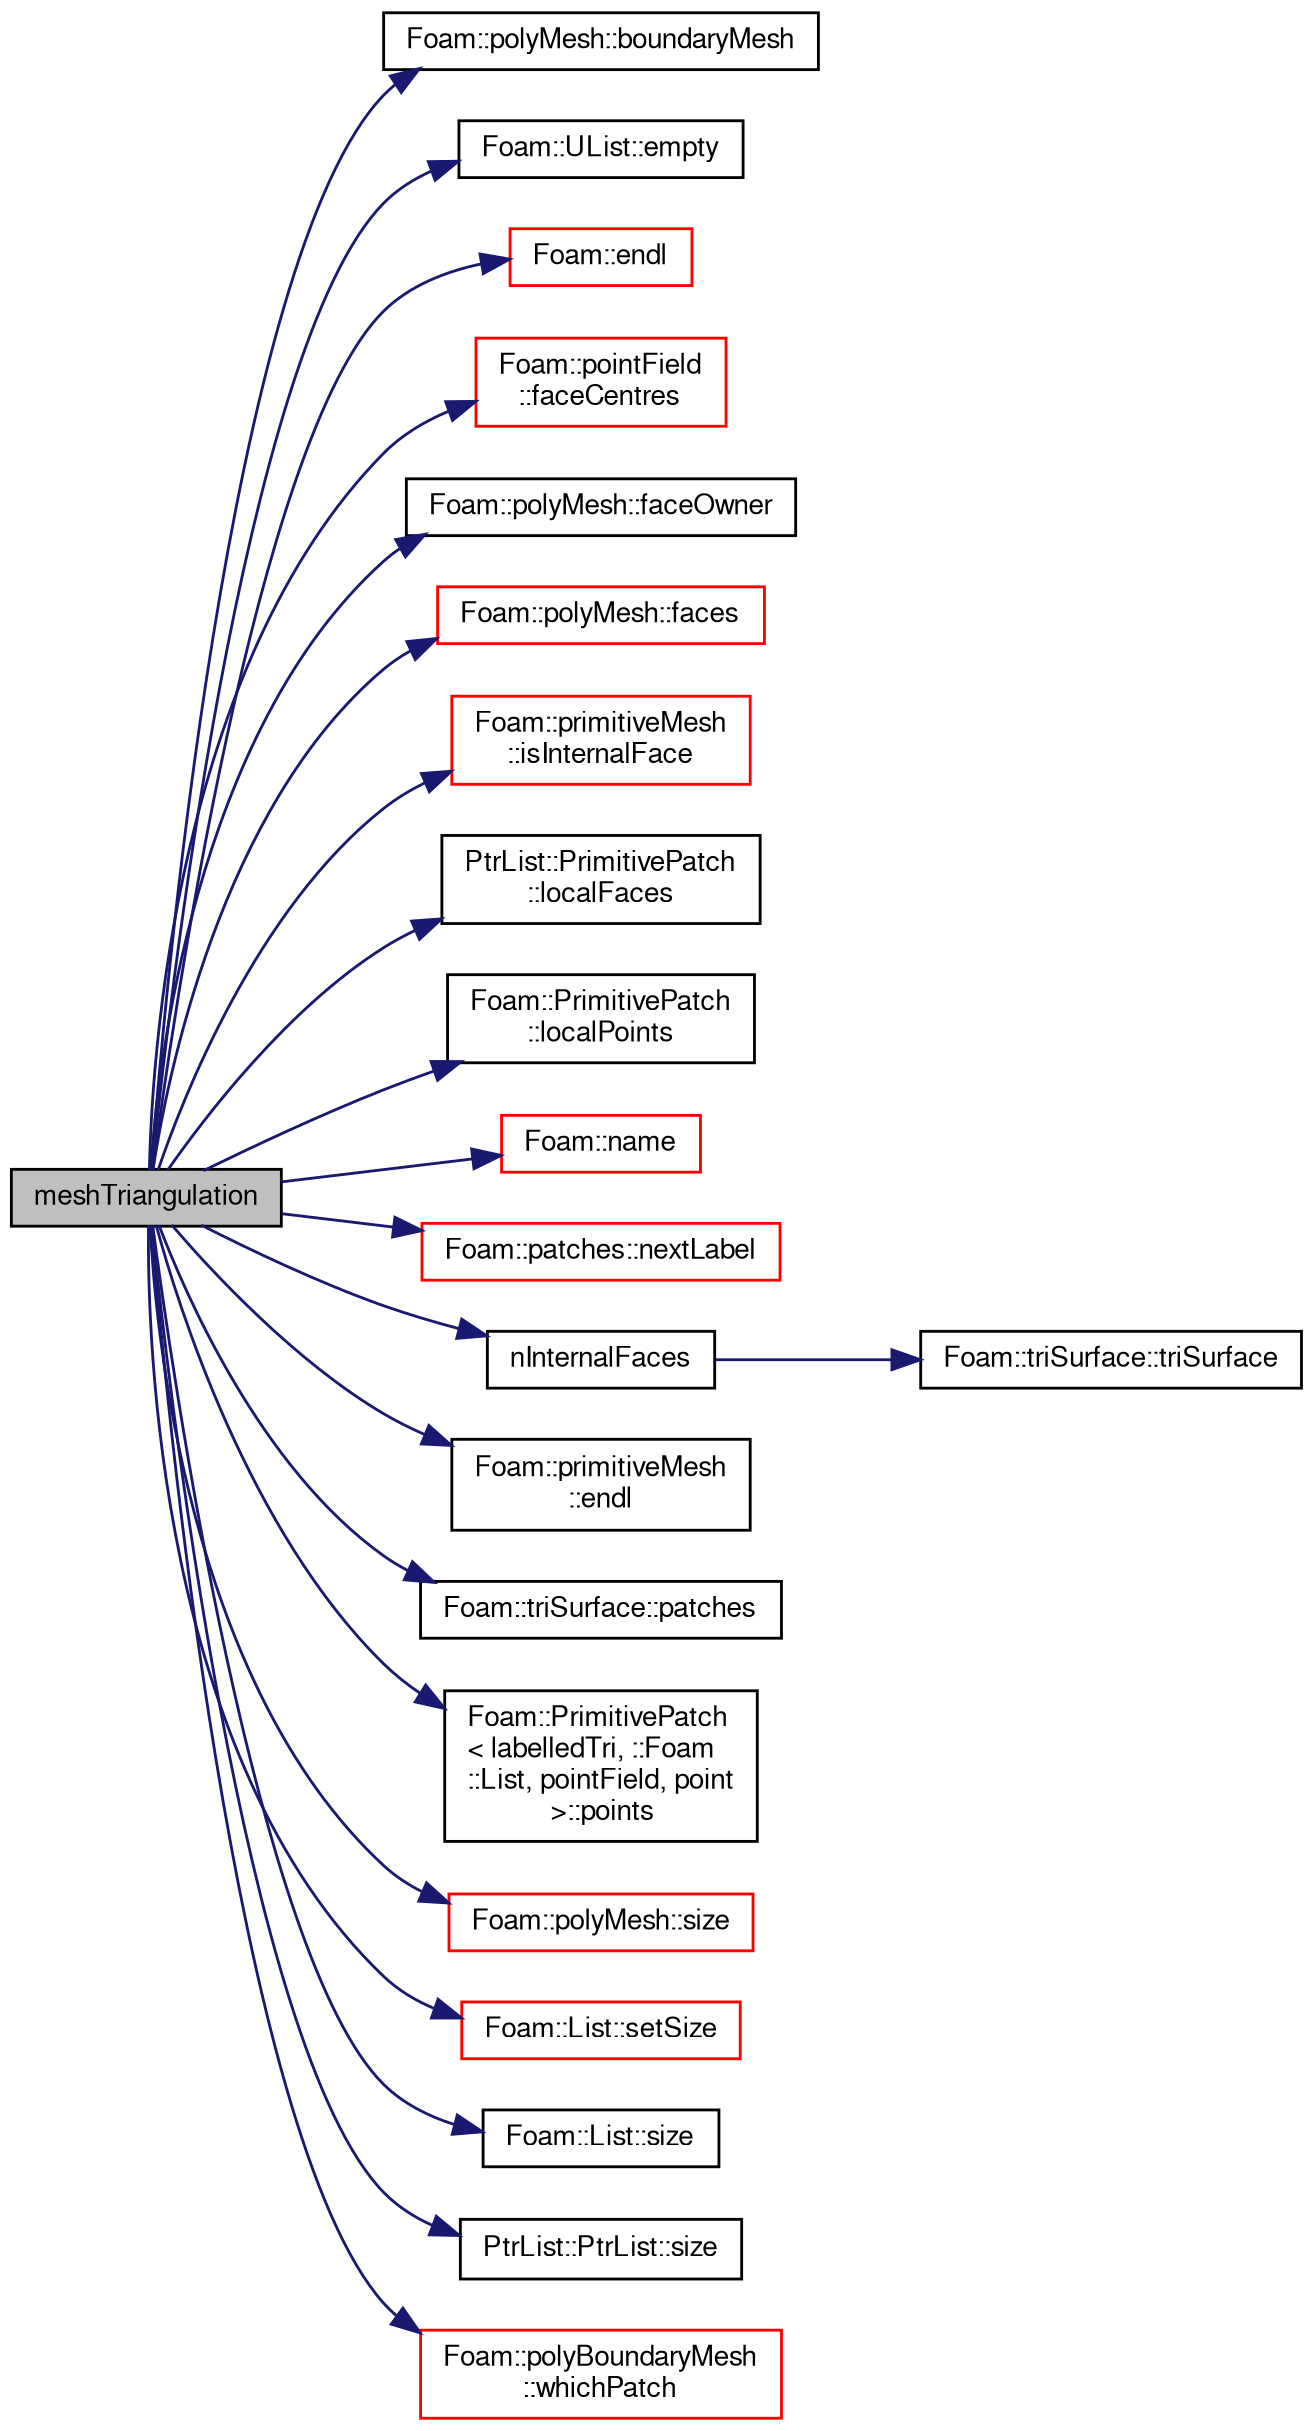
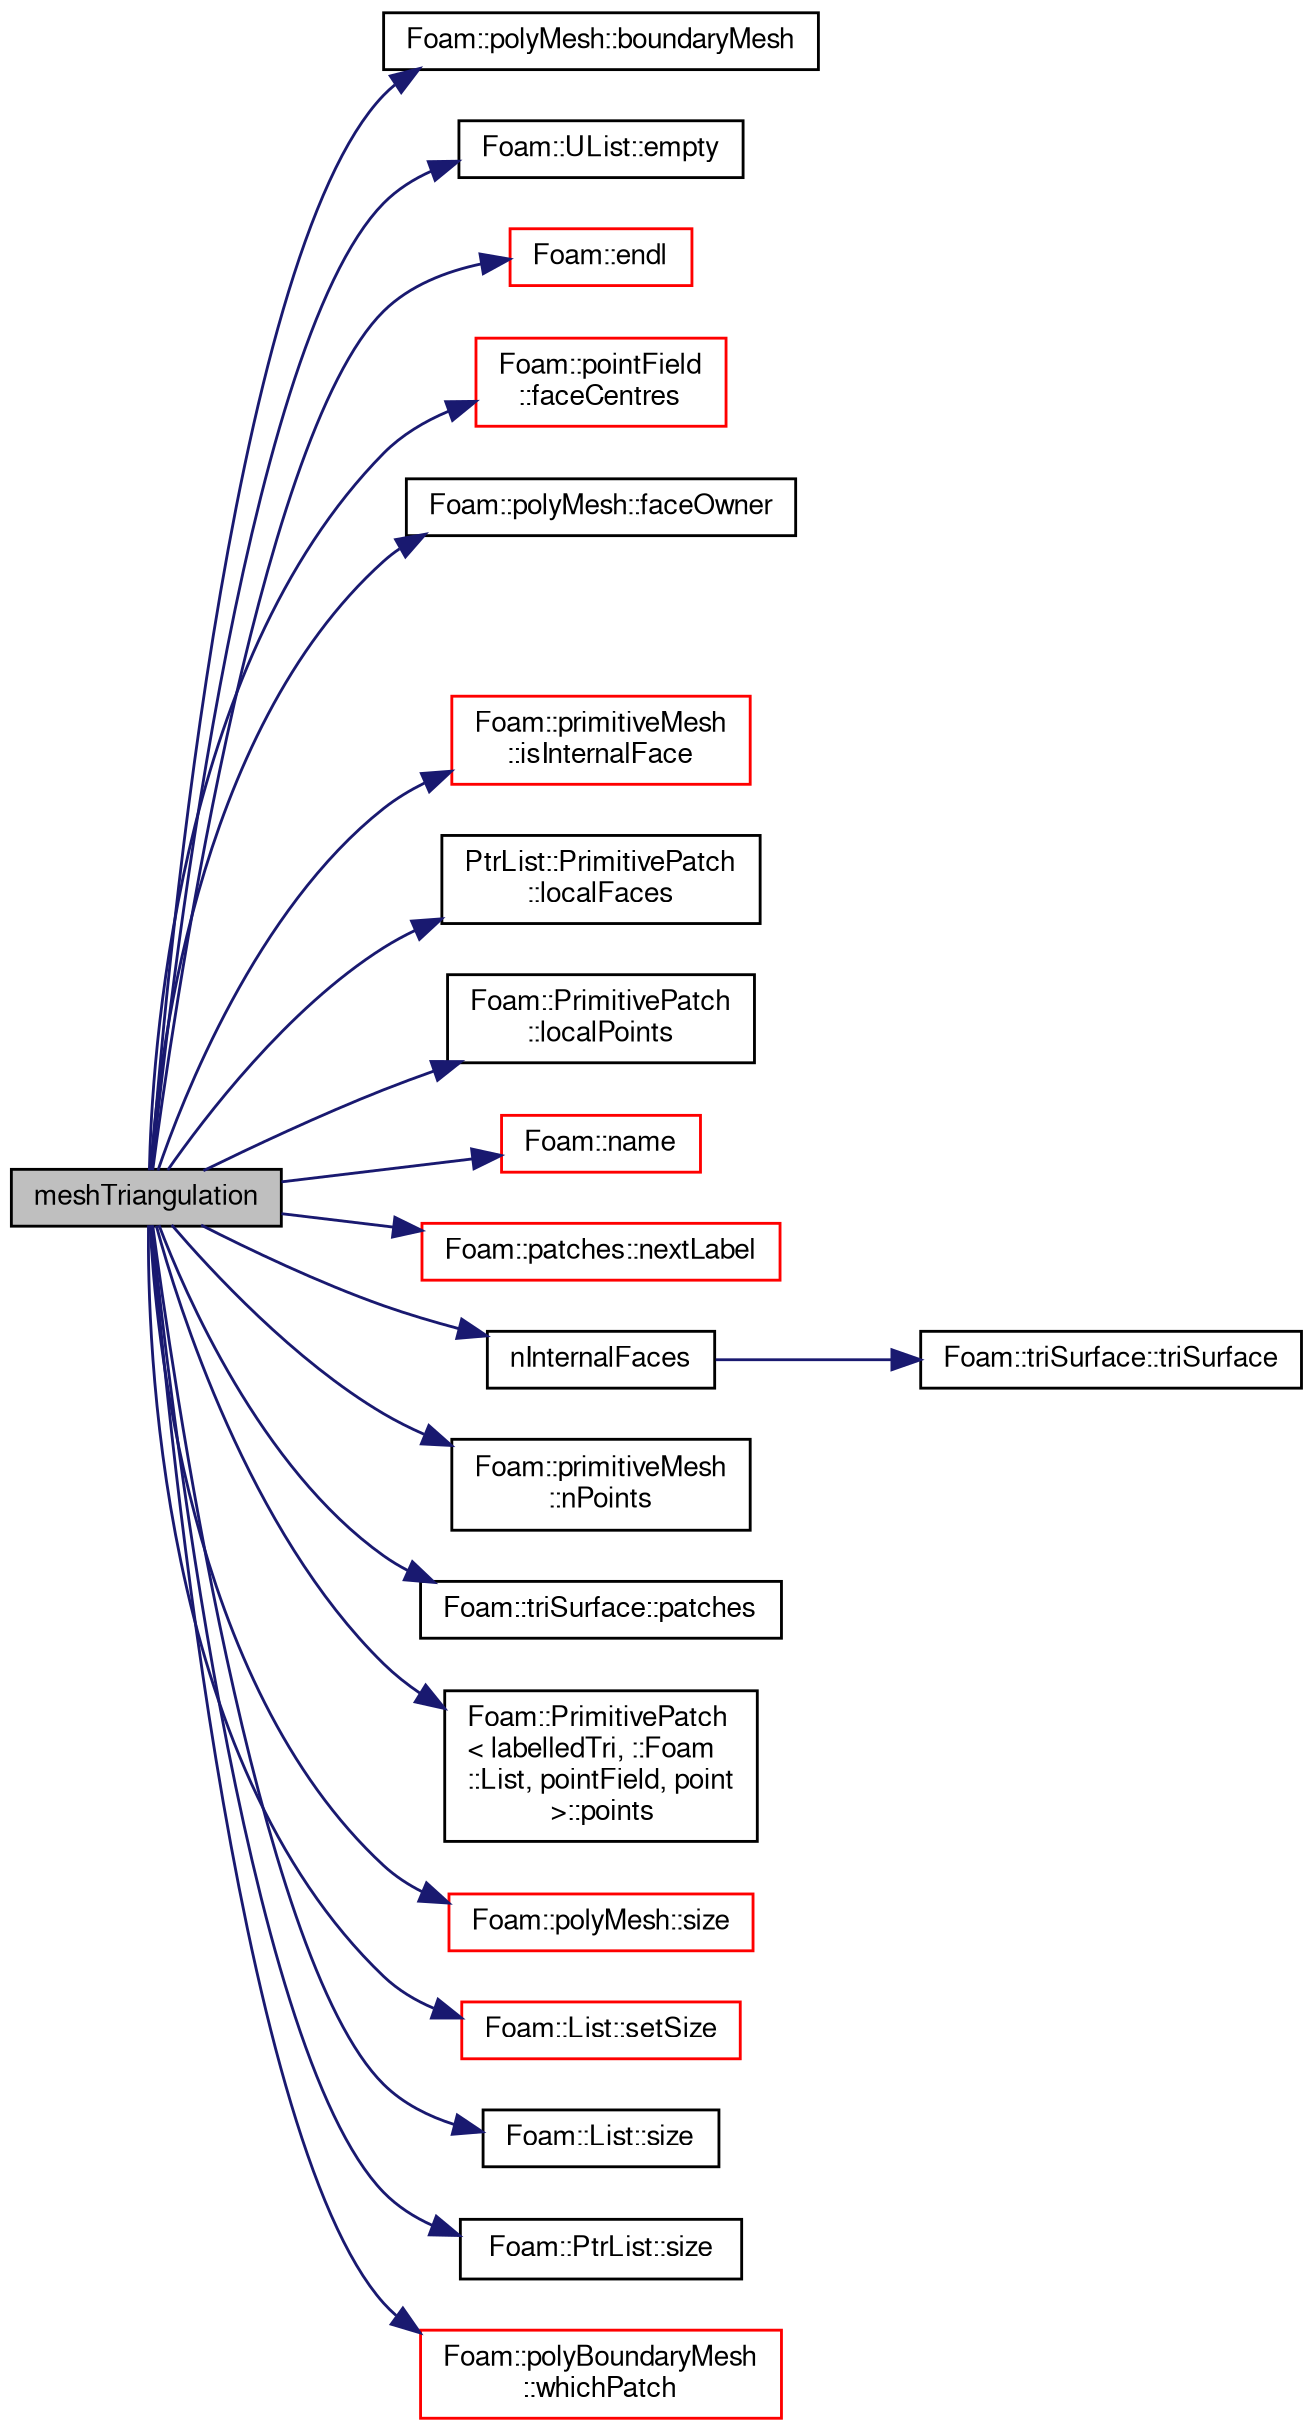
node "Foam::polyMesh::faces": removed
node "Foam::primitiveMesh ::endl": label "Foam::primitiveMesh ::endl" -> "Foam::primitiveMesh ::nPoints"
node "PtrList::PtrList::size": label "PtrList::PtrList::size" -> "Foam::PtrList::size"
